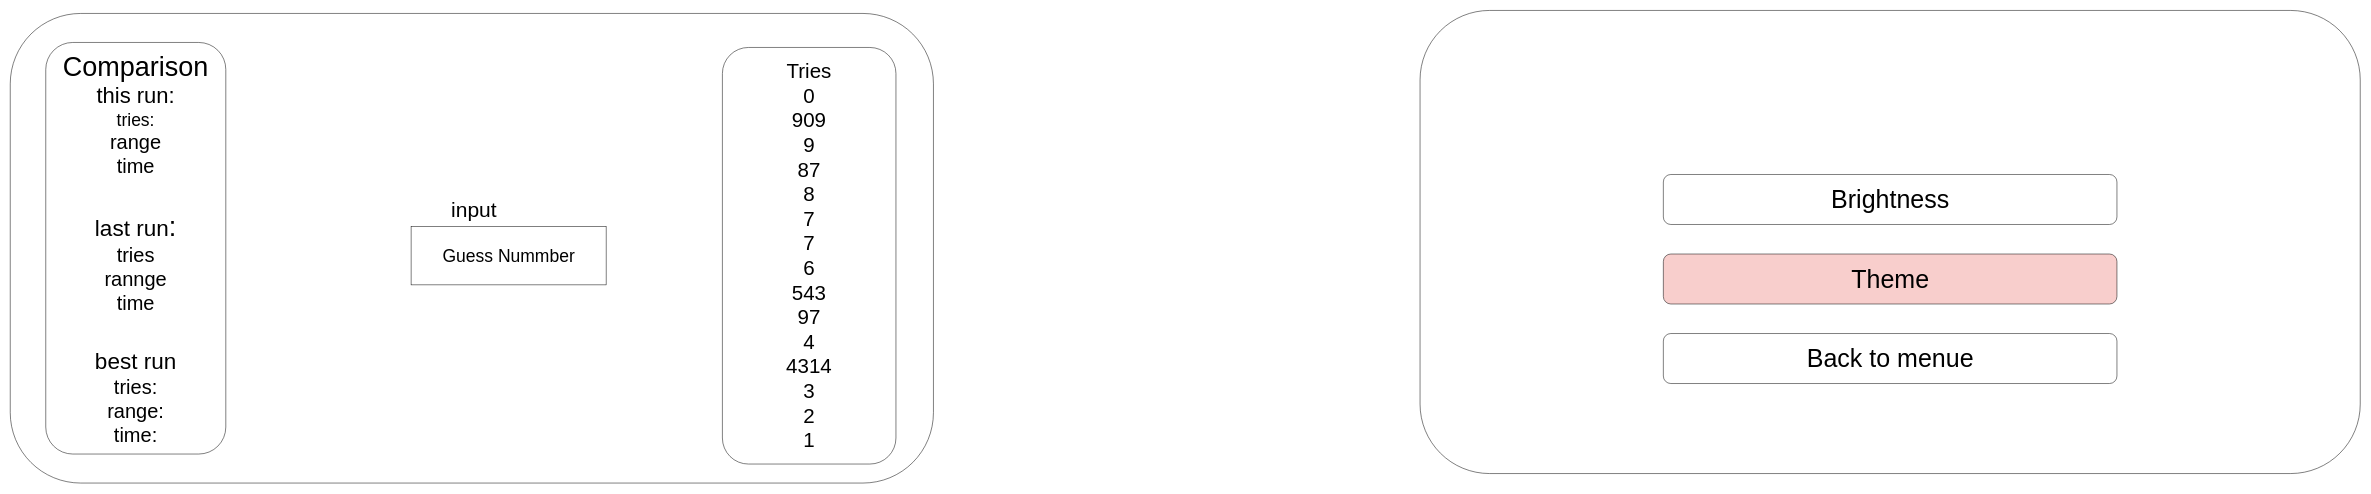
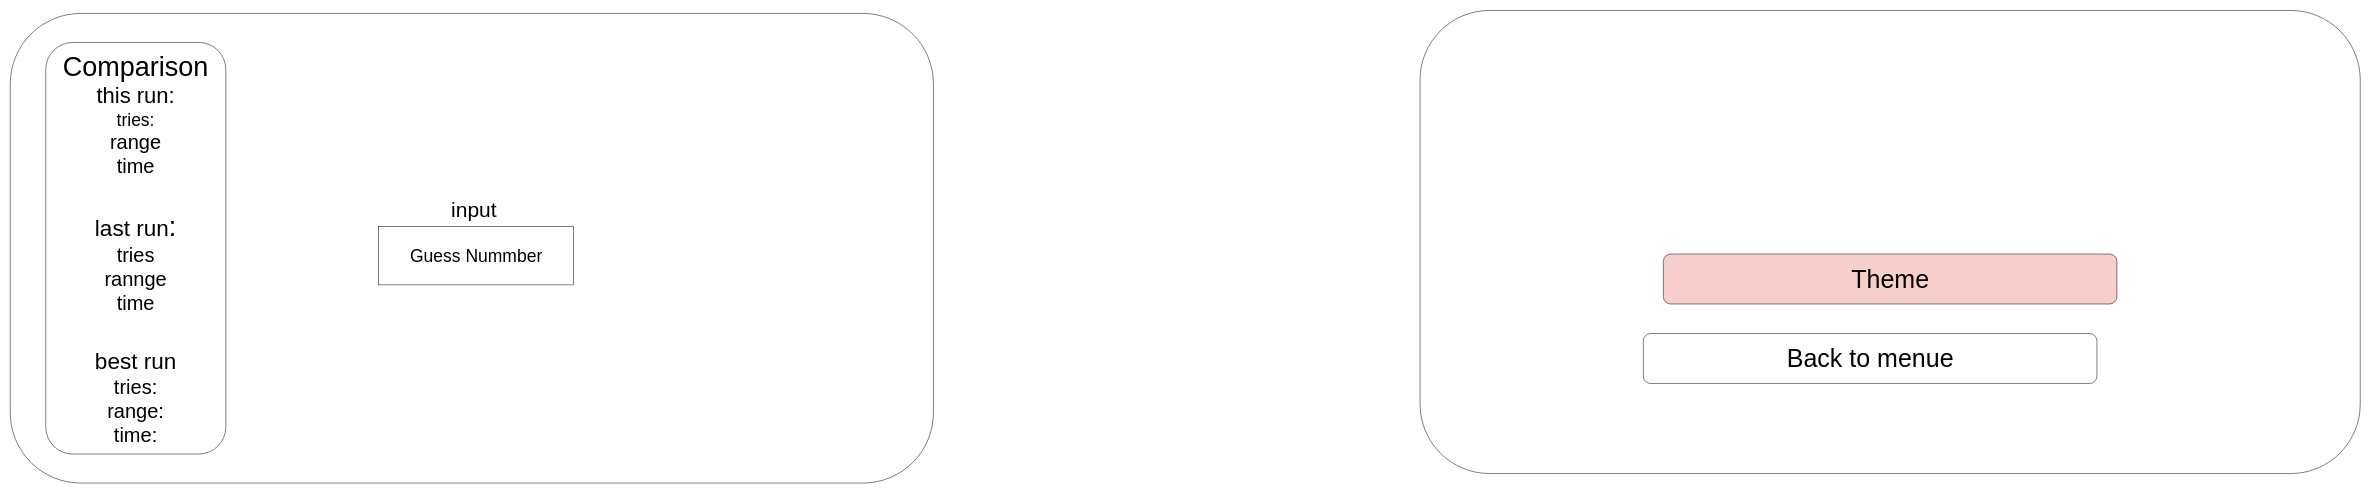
node "Brightness": removed
node "Guess Nummber": moved (509, 256) -> (476, 256)
node "Tries 0 909 9 87 8 7 7 6 543 97 4 4314 3 2 1": removed
node "Back to menue": moved (1890, 358) -> (1870, 358)
